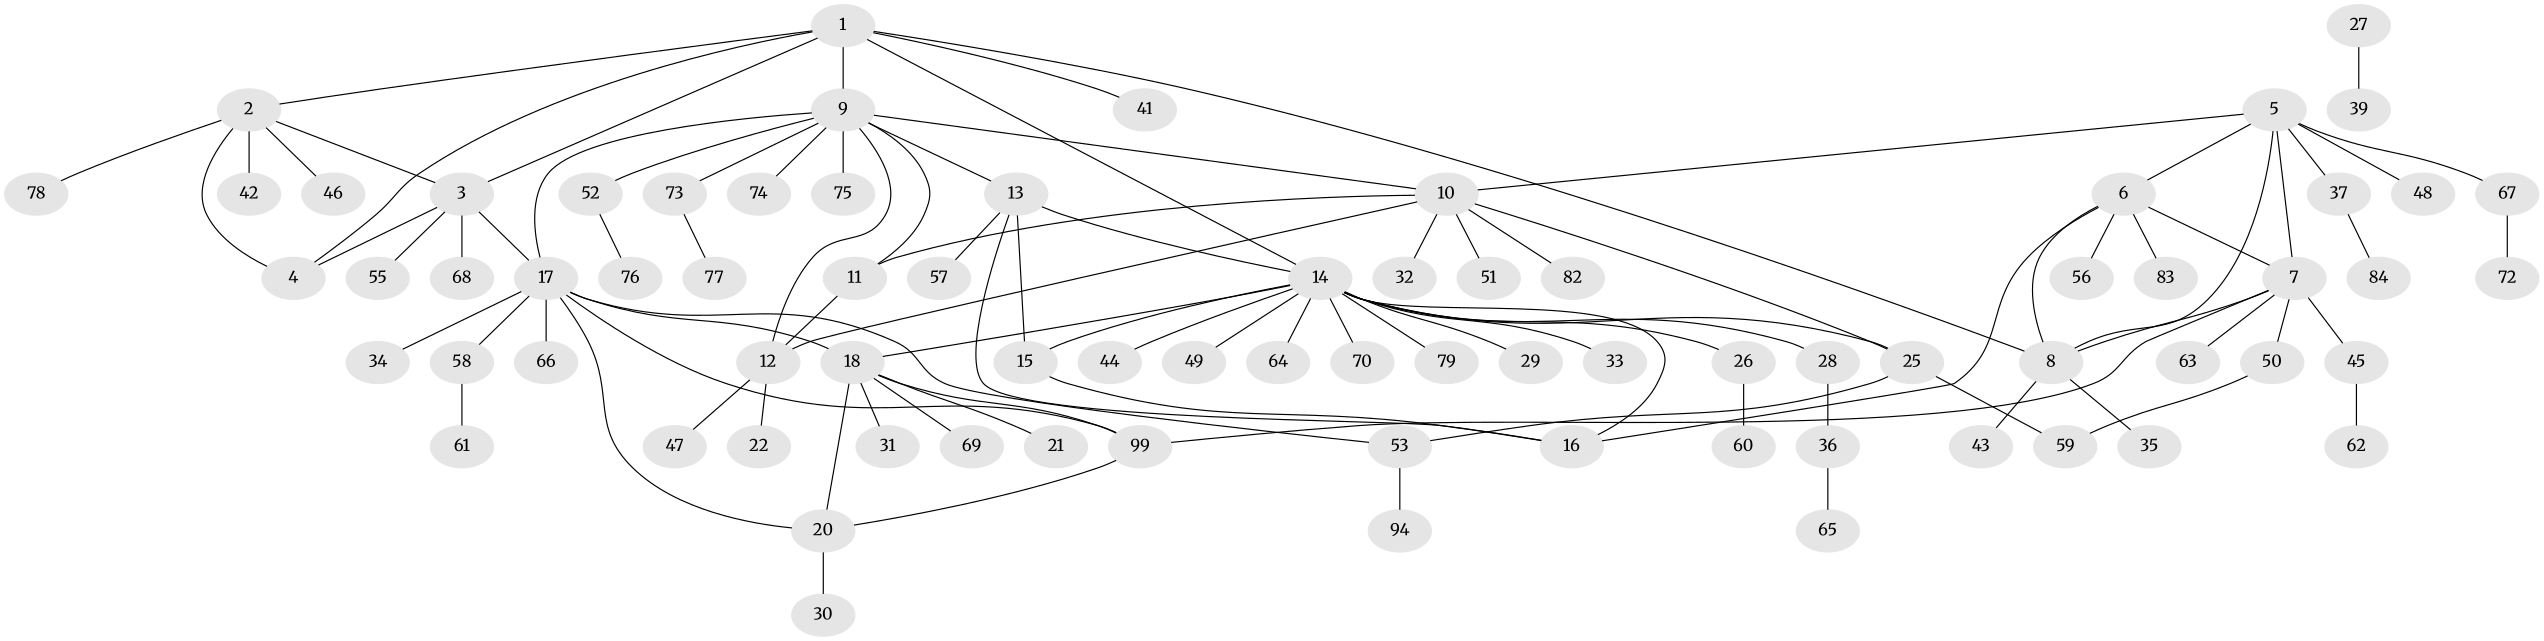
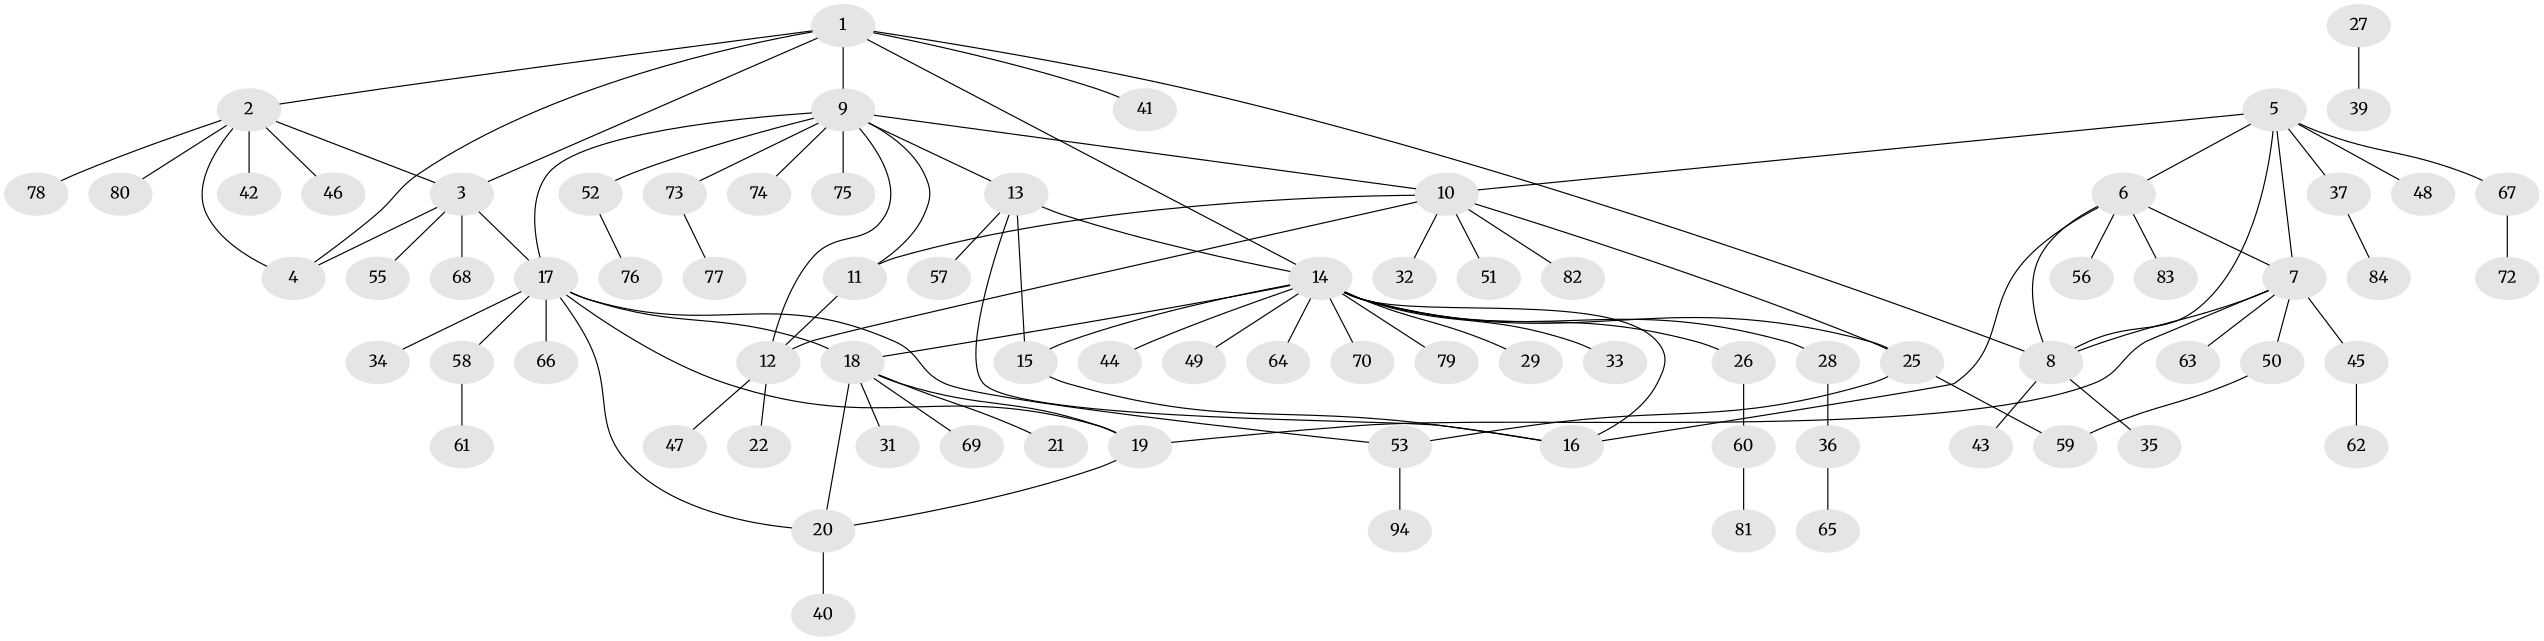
node "80": added
node "99": label "99" -> "19"
node "81": added
node "30": label "30" -> "40"
